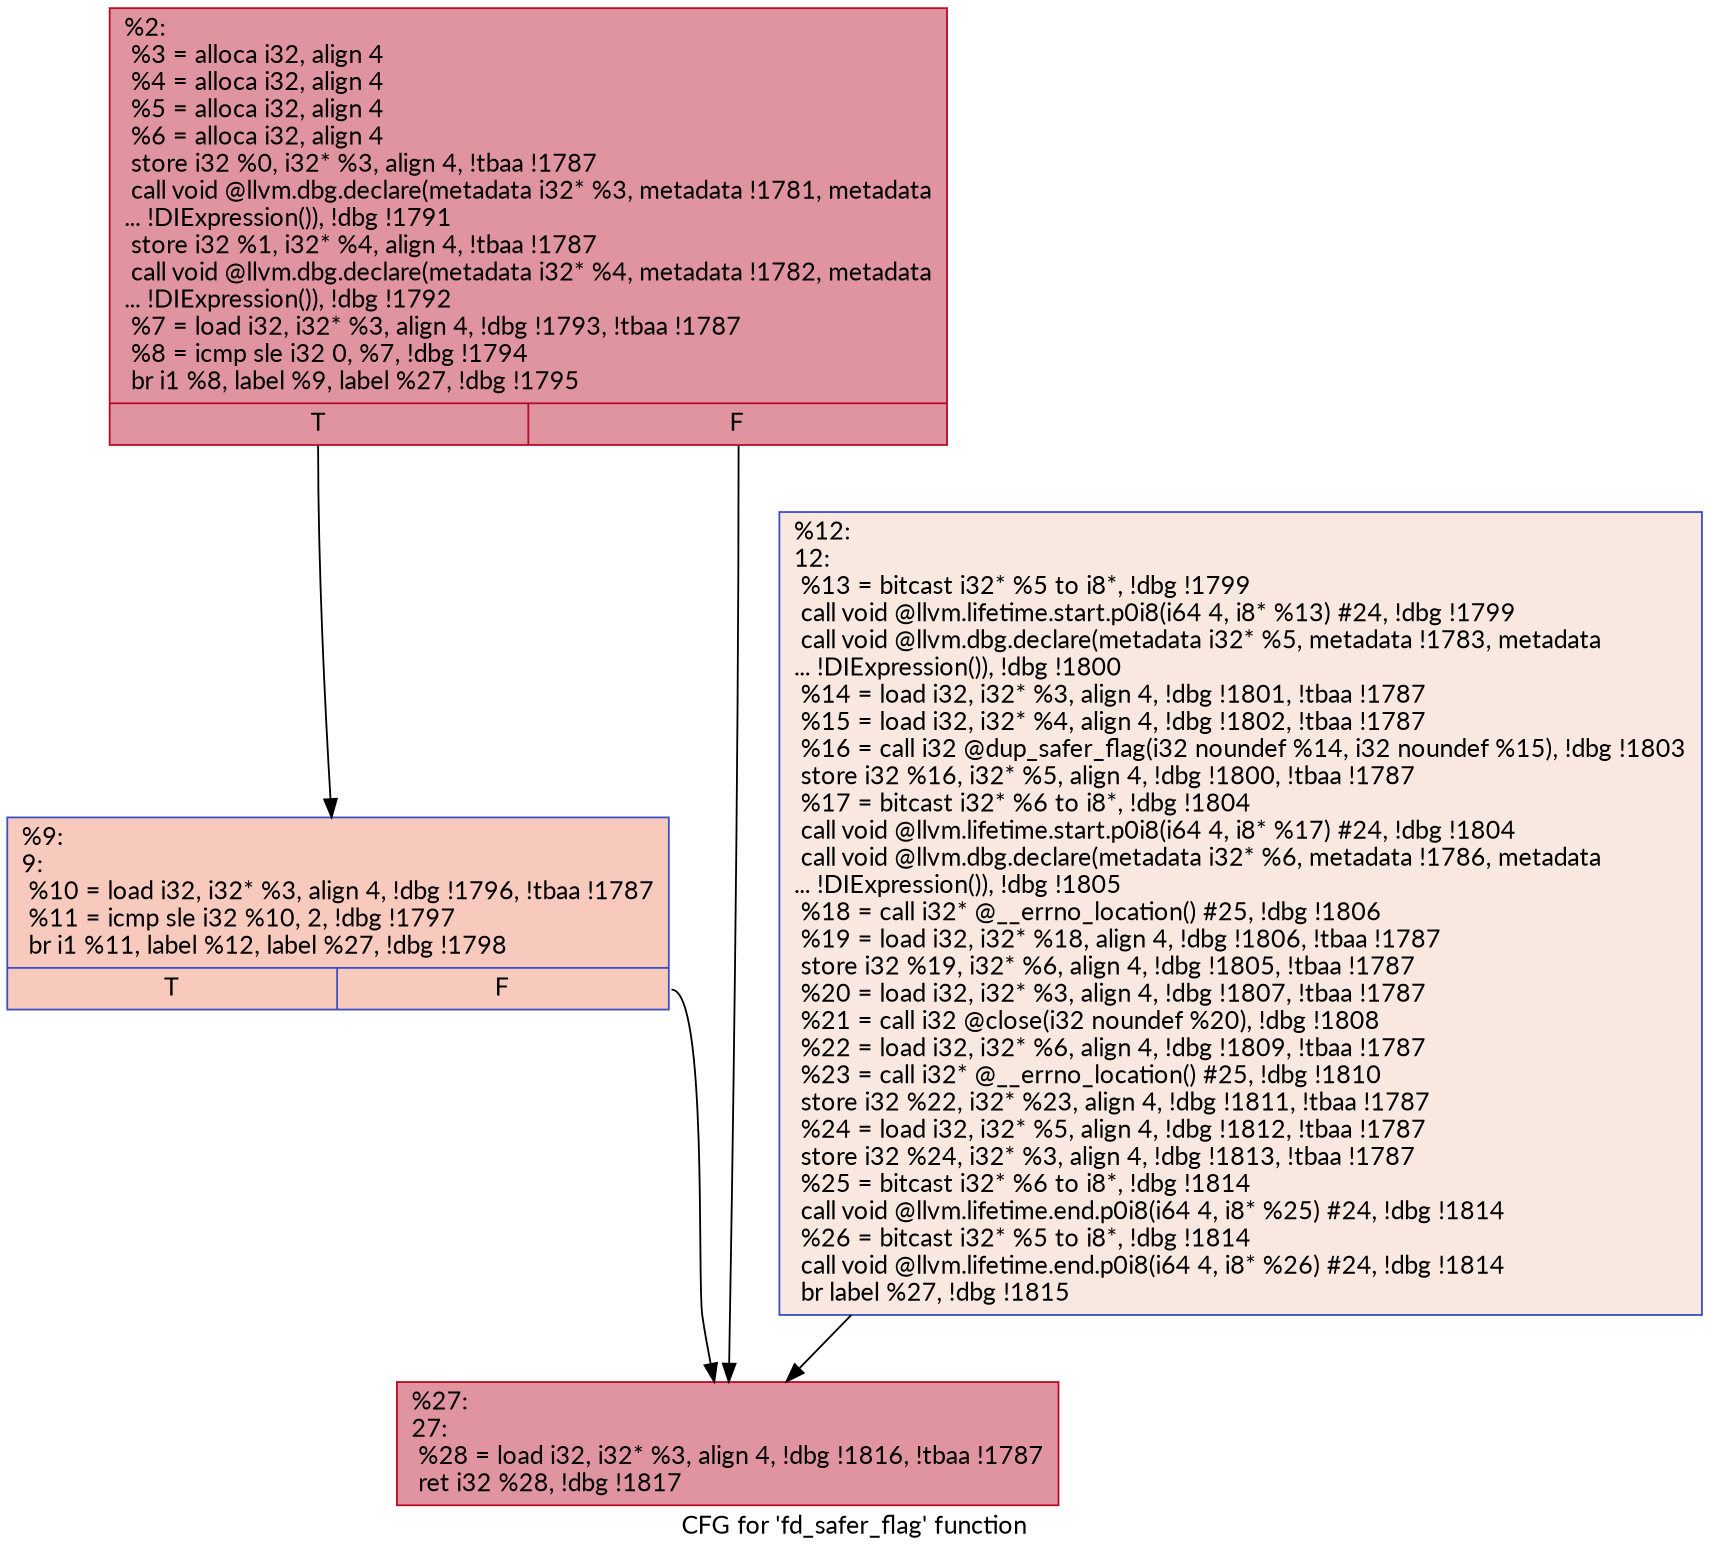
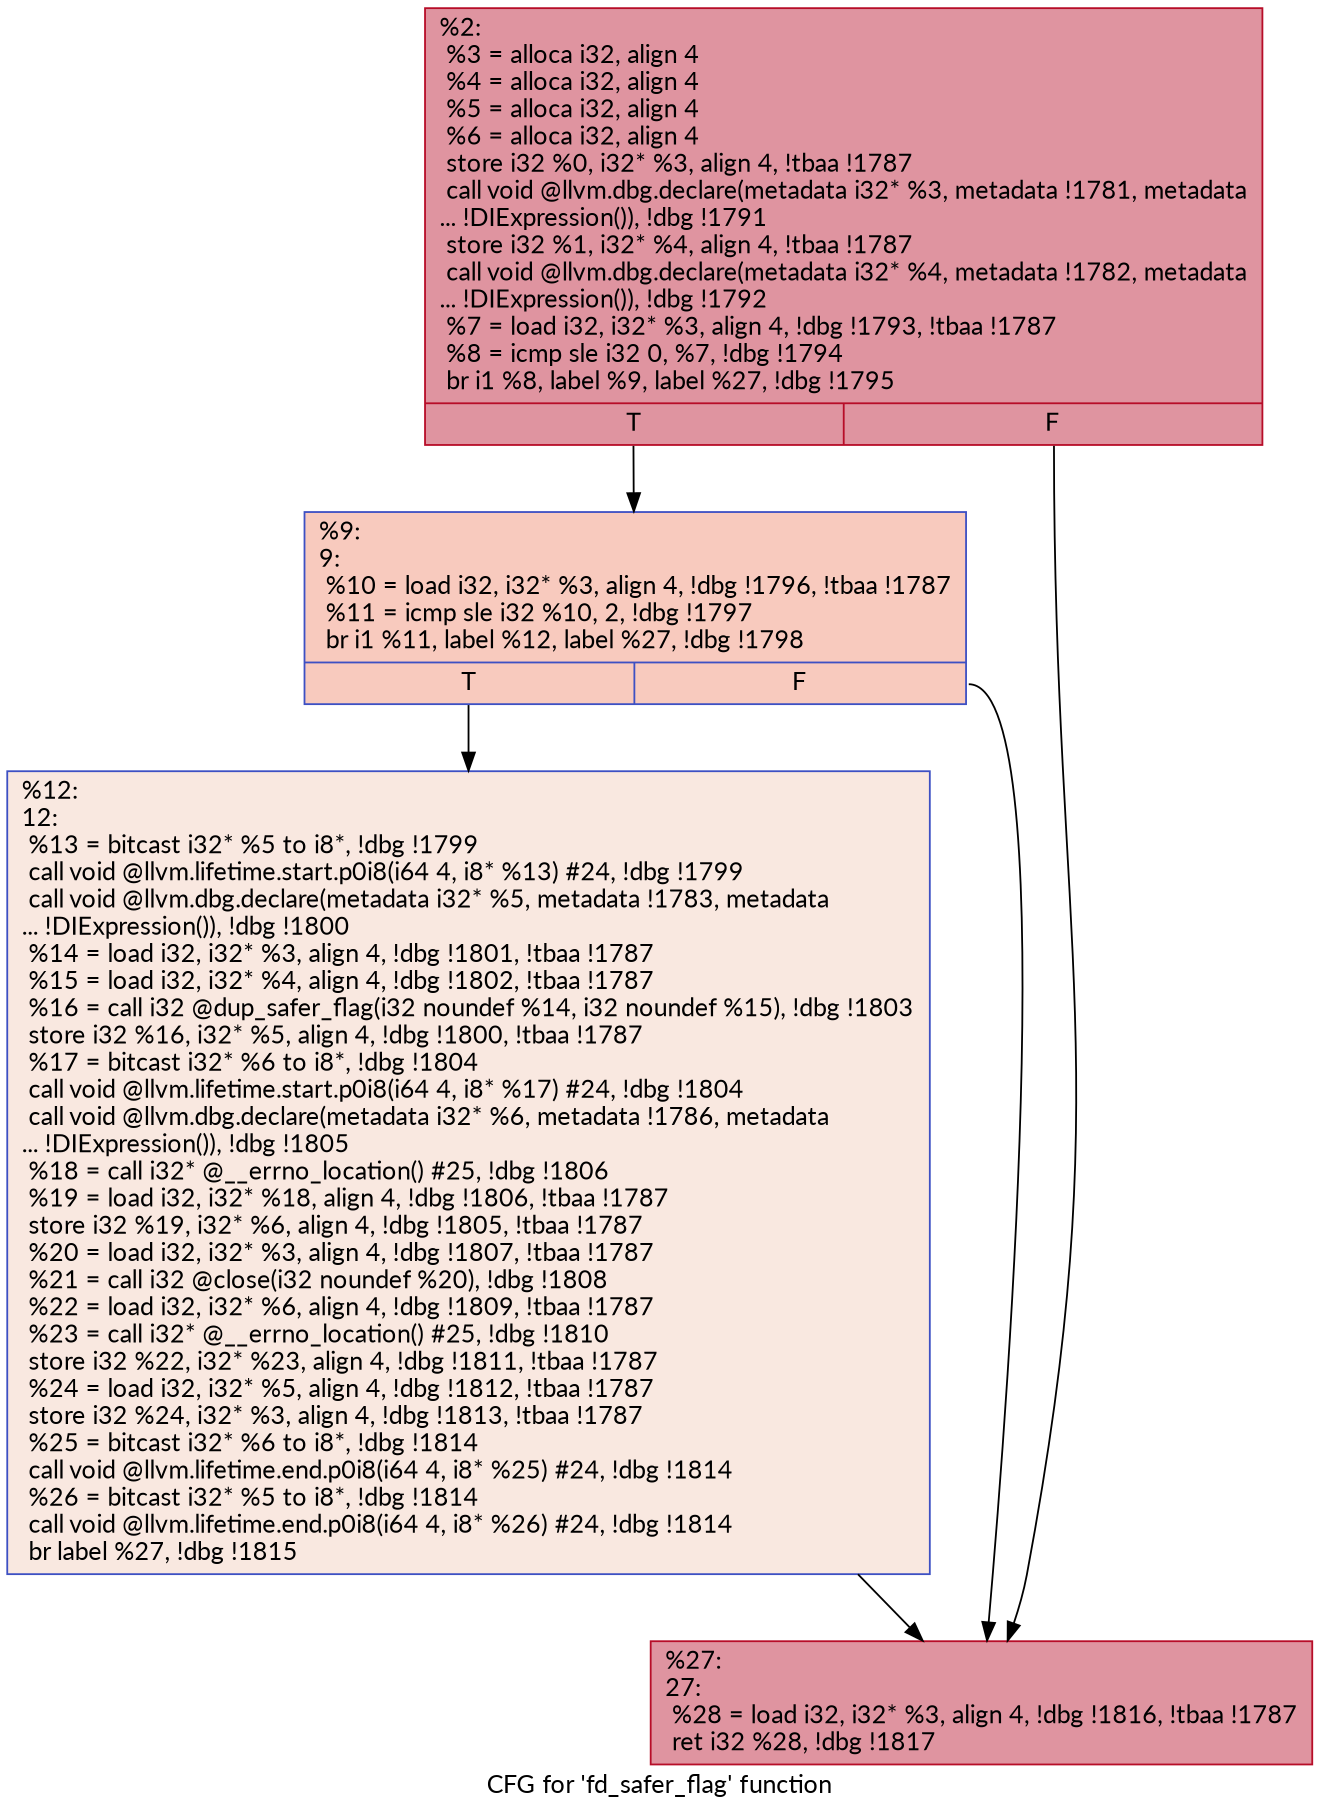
edge "%9:" -> "%12:": added
